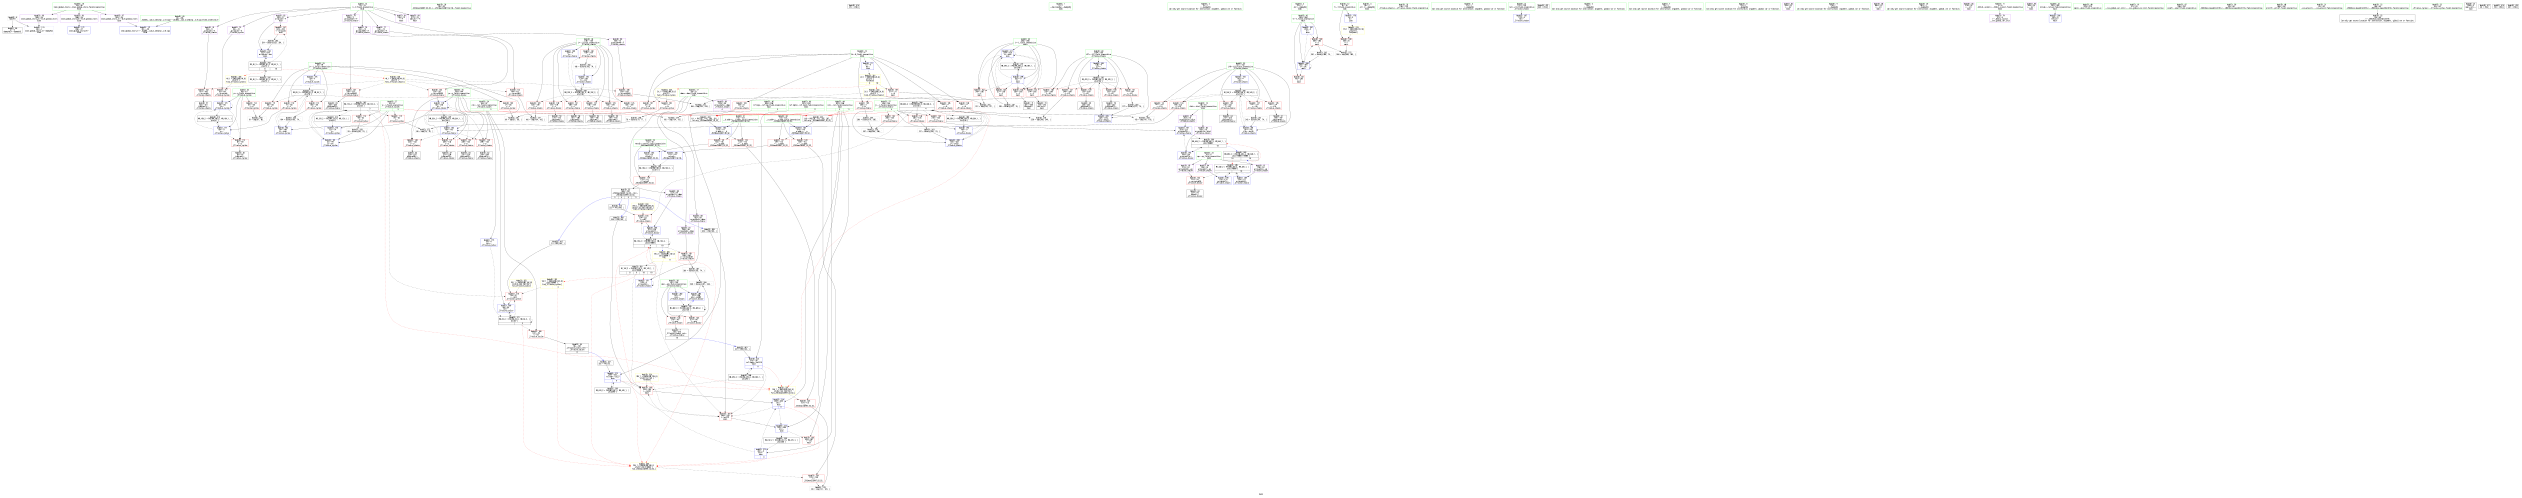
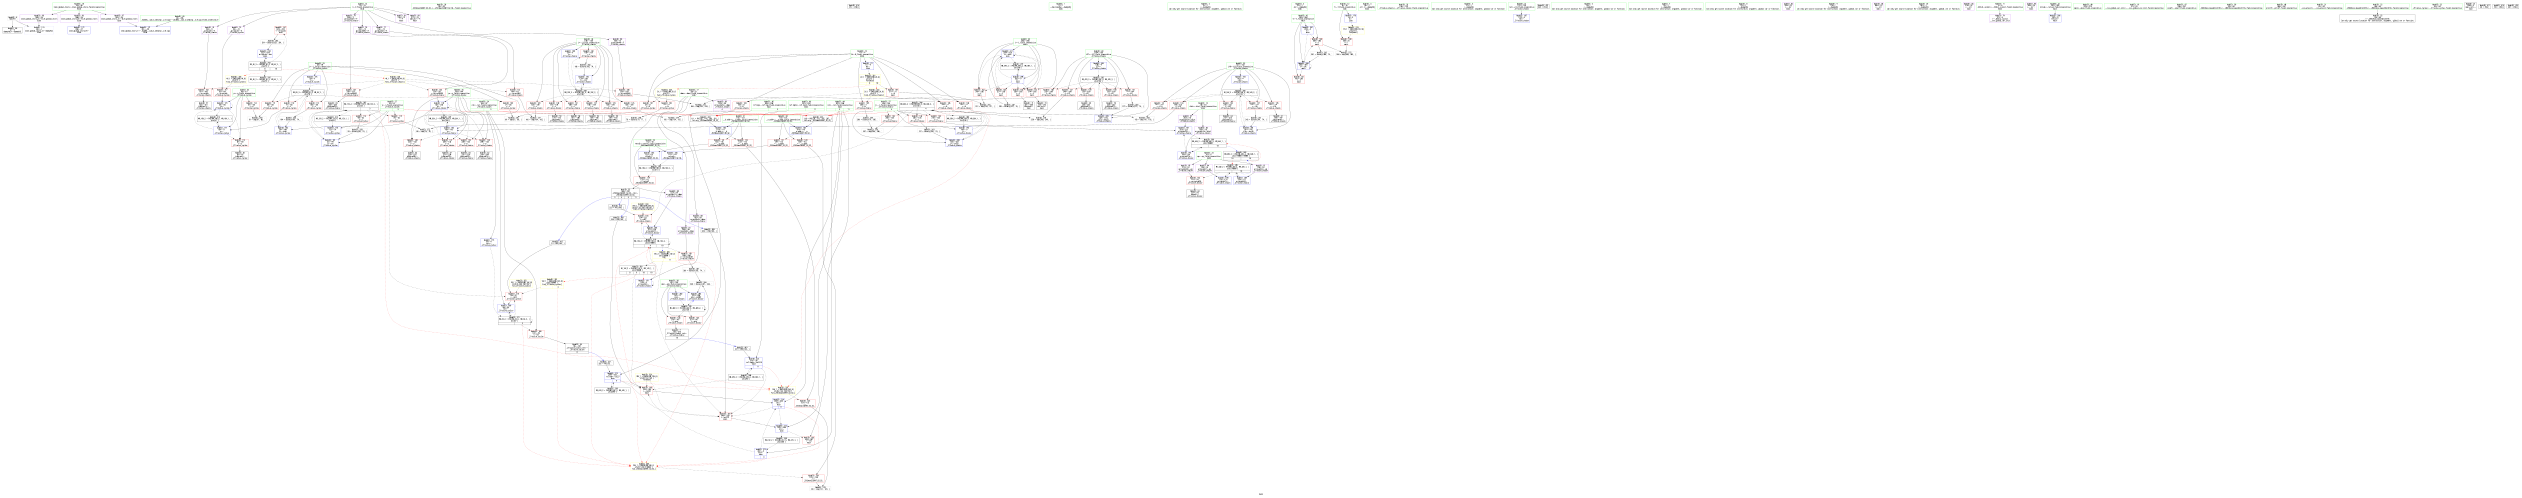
node "NodeID: 82": removed
